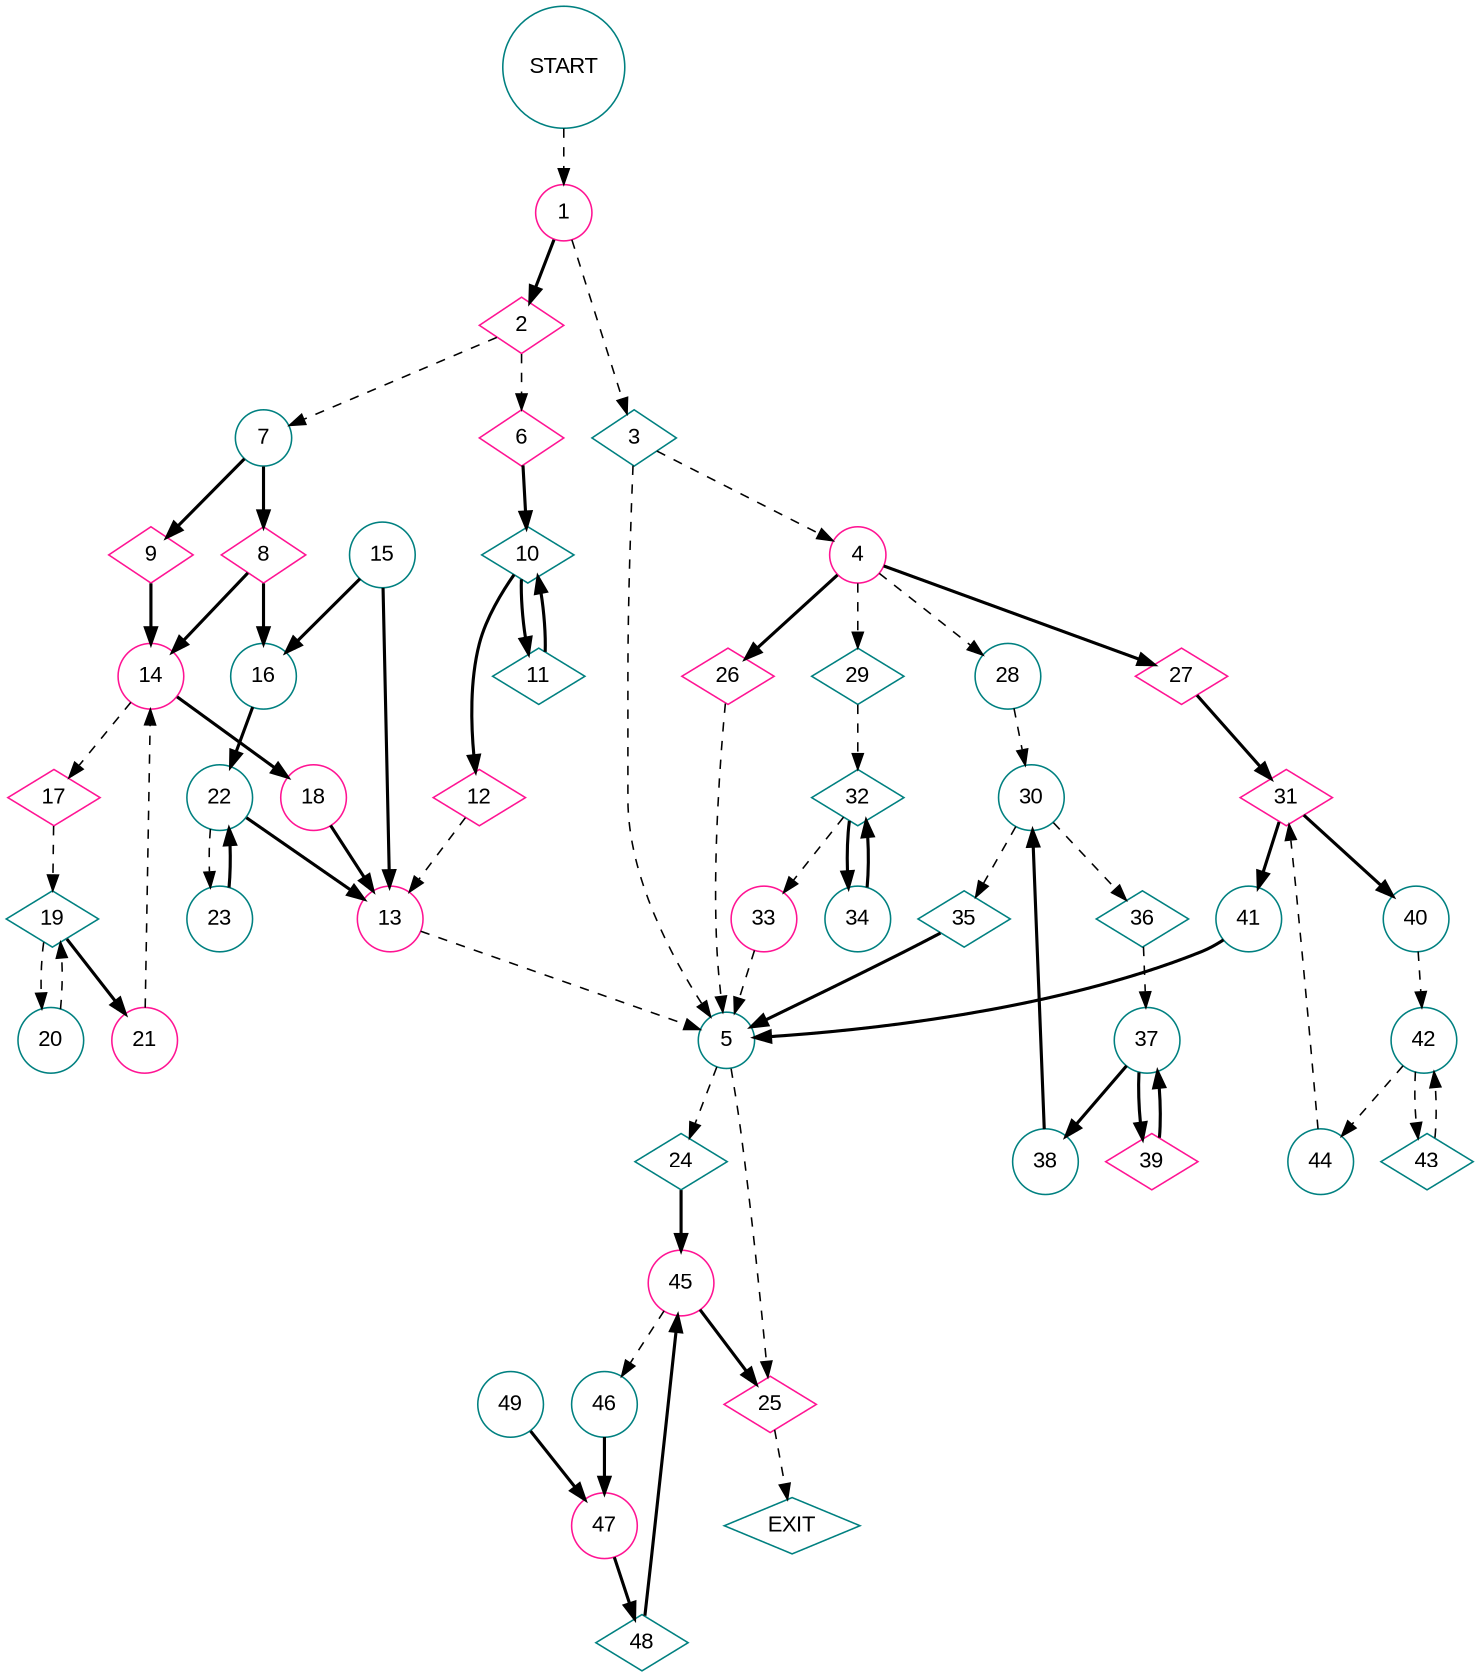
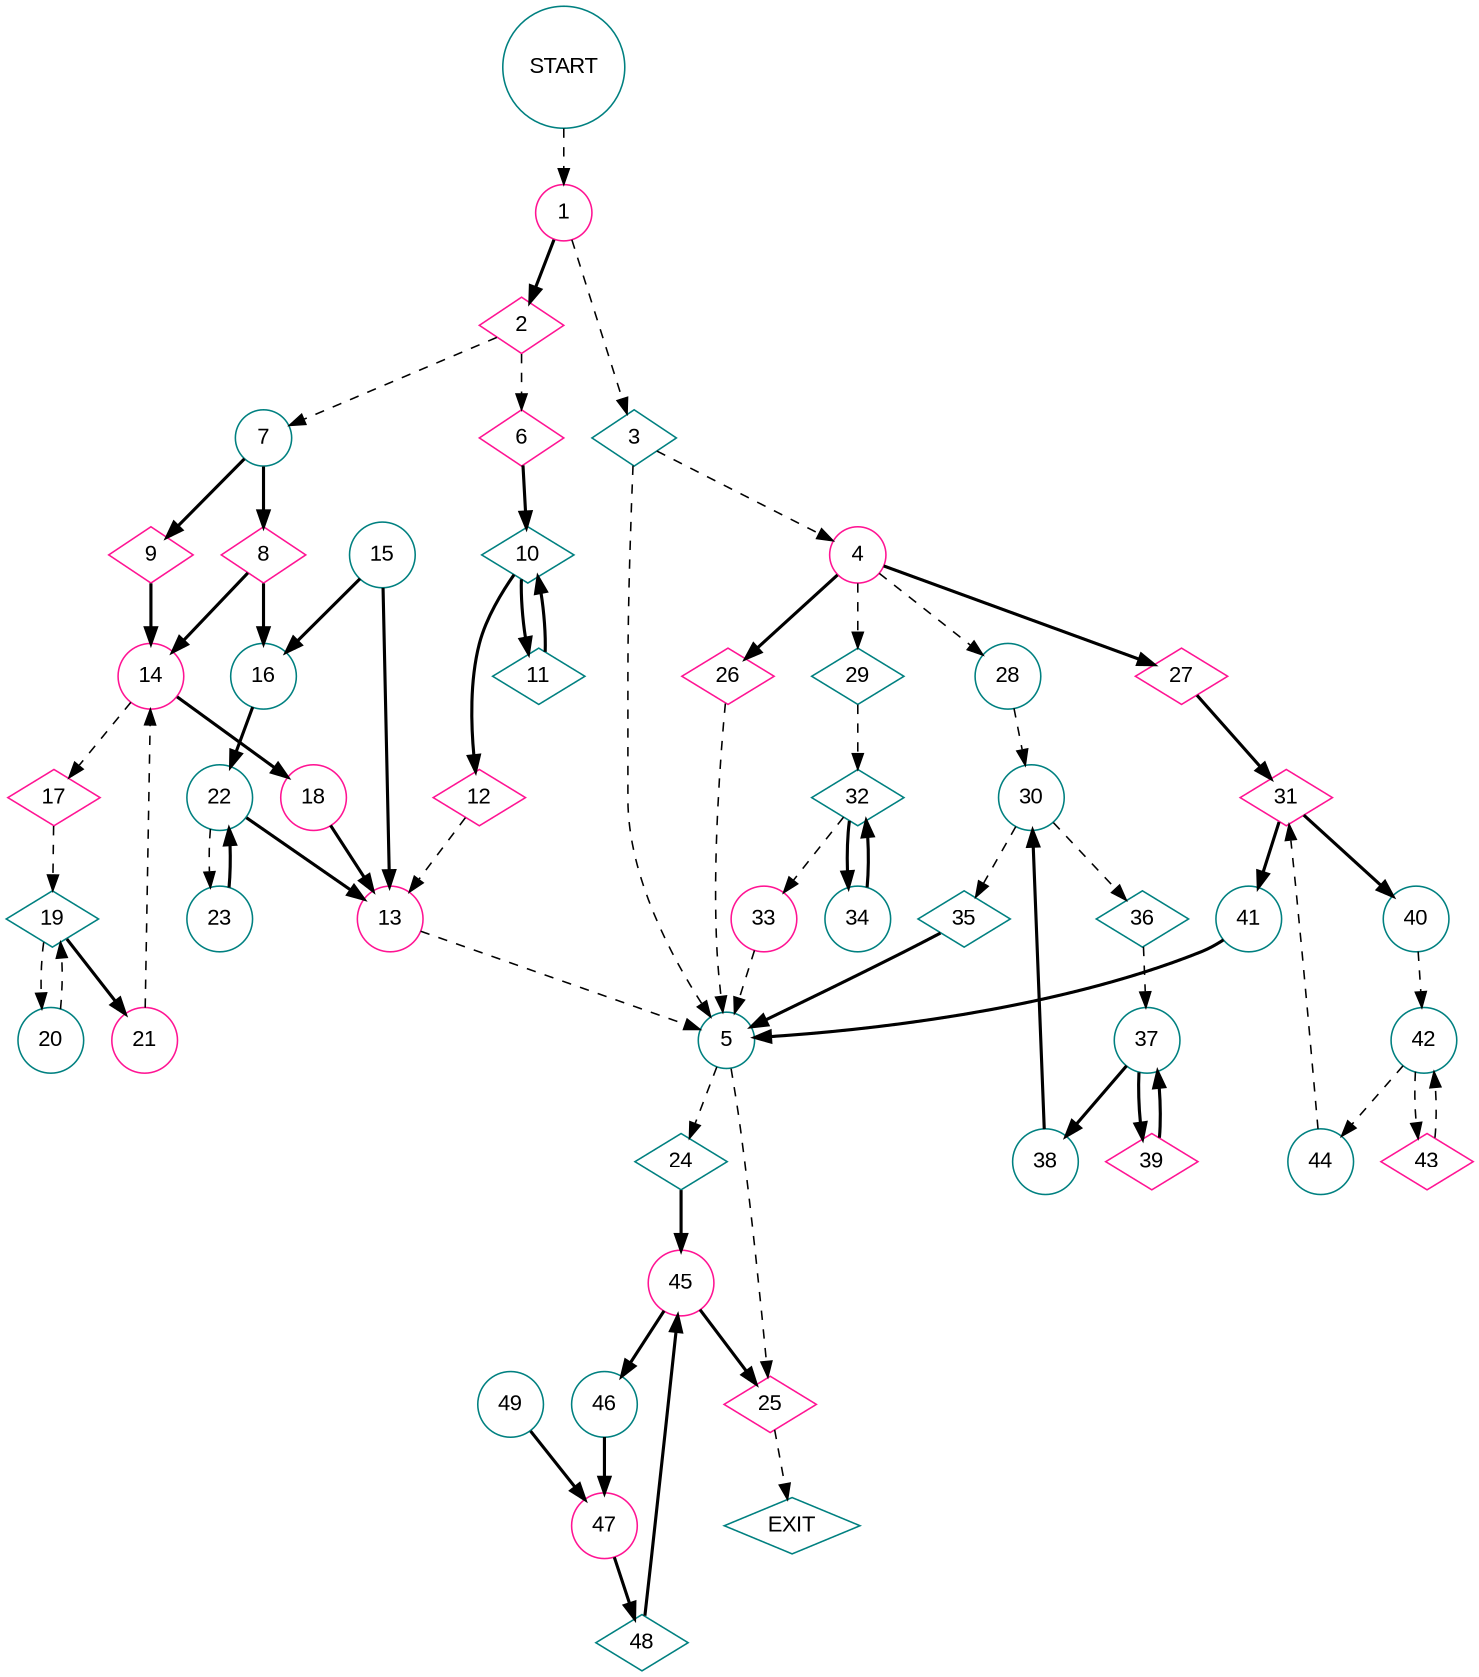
node "43": color teal -> deeppink
edge "45" -> "46": style dashed -> bold
